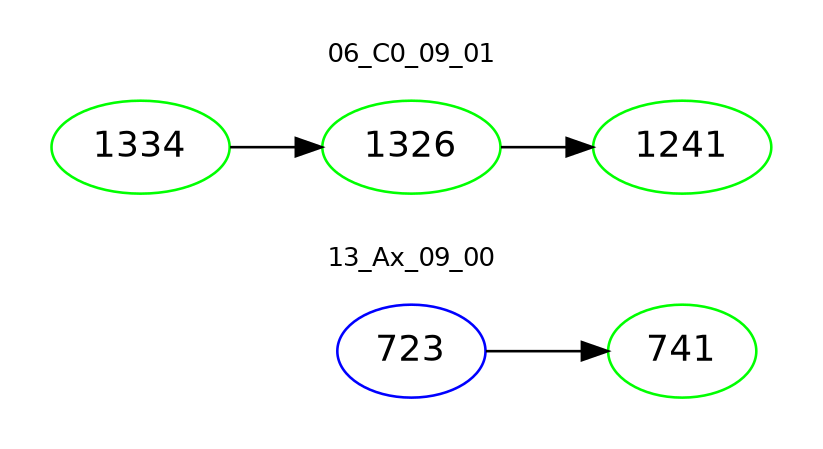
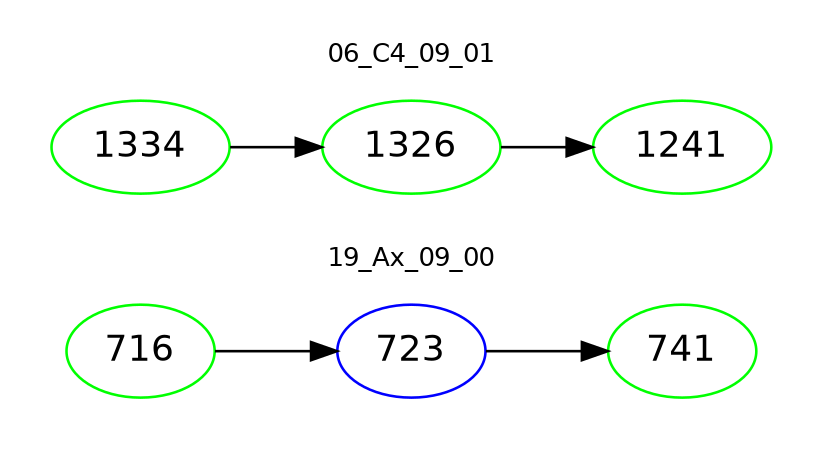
cluster "06_C0_09_01": label "06_C0_09_01" -> "06_C4_09_01"
cluster "13_Ax_09_00": label "13_Ax_09_00" -> "19_Ax_09_00"
node "716": added
